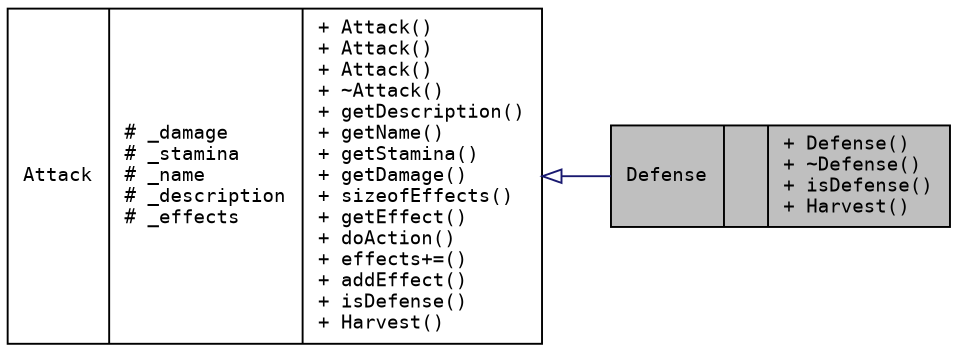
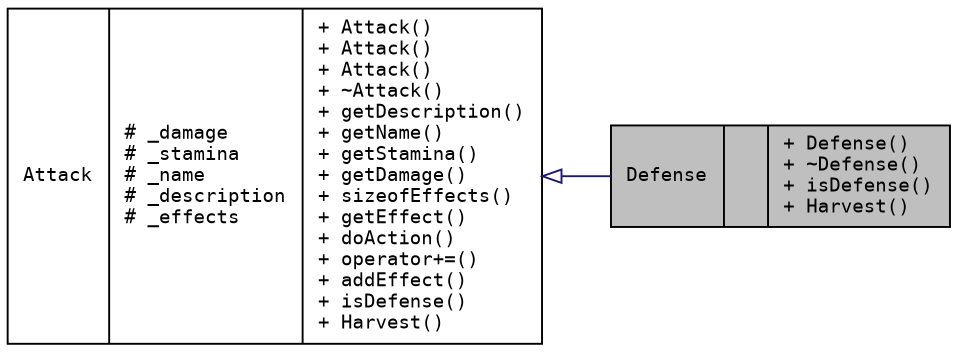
node "Attack": text "+ effects+=()" -> "+ operator+=()"
